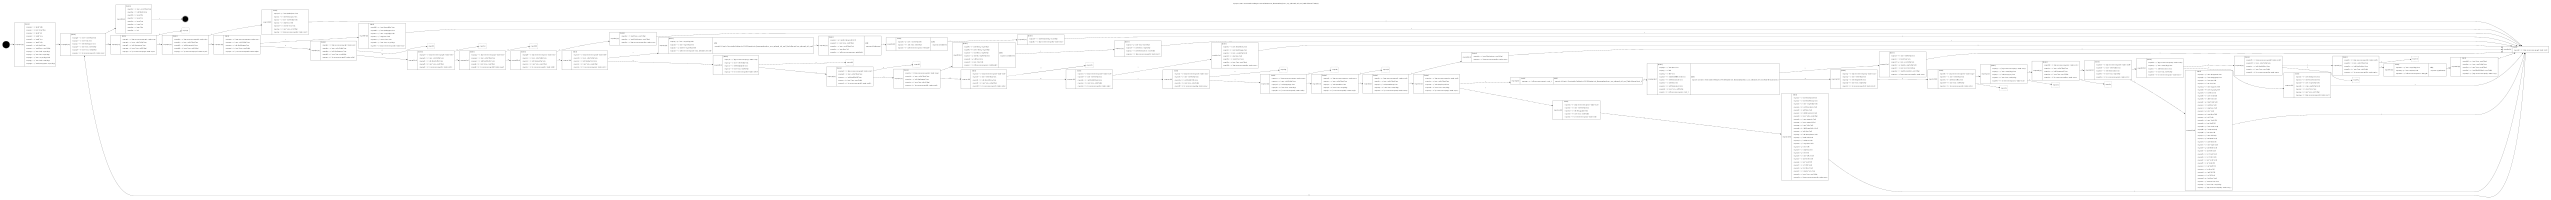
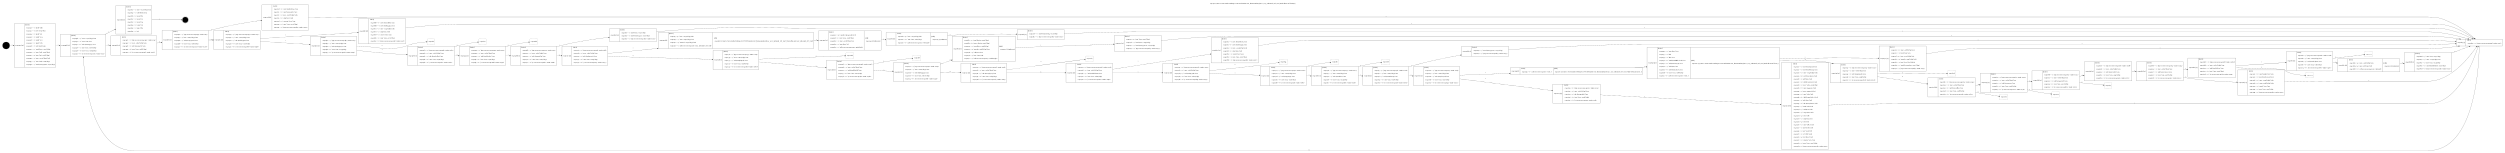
node "0x401748": removed
node "0x401b2d": added
node "0x401996 [134]": removed
